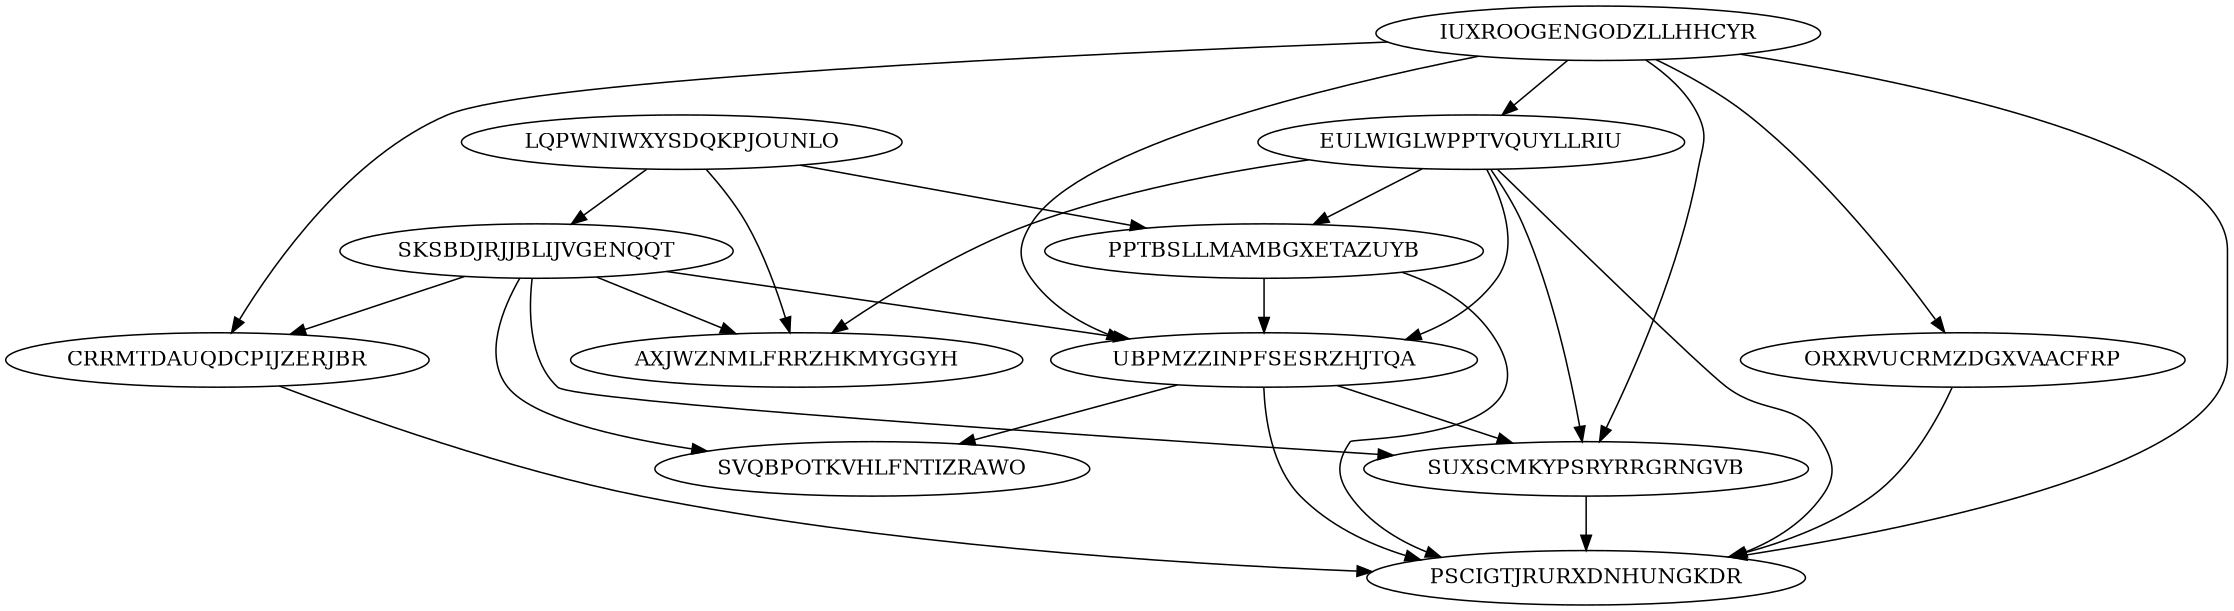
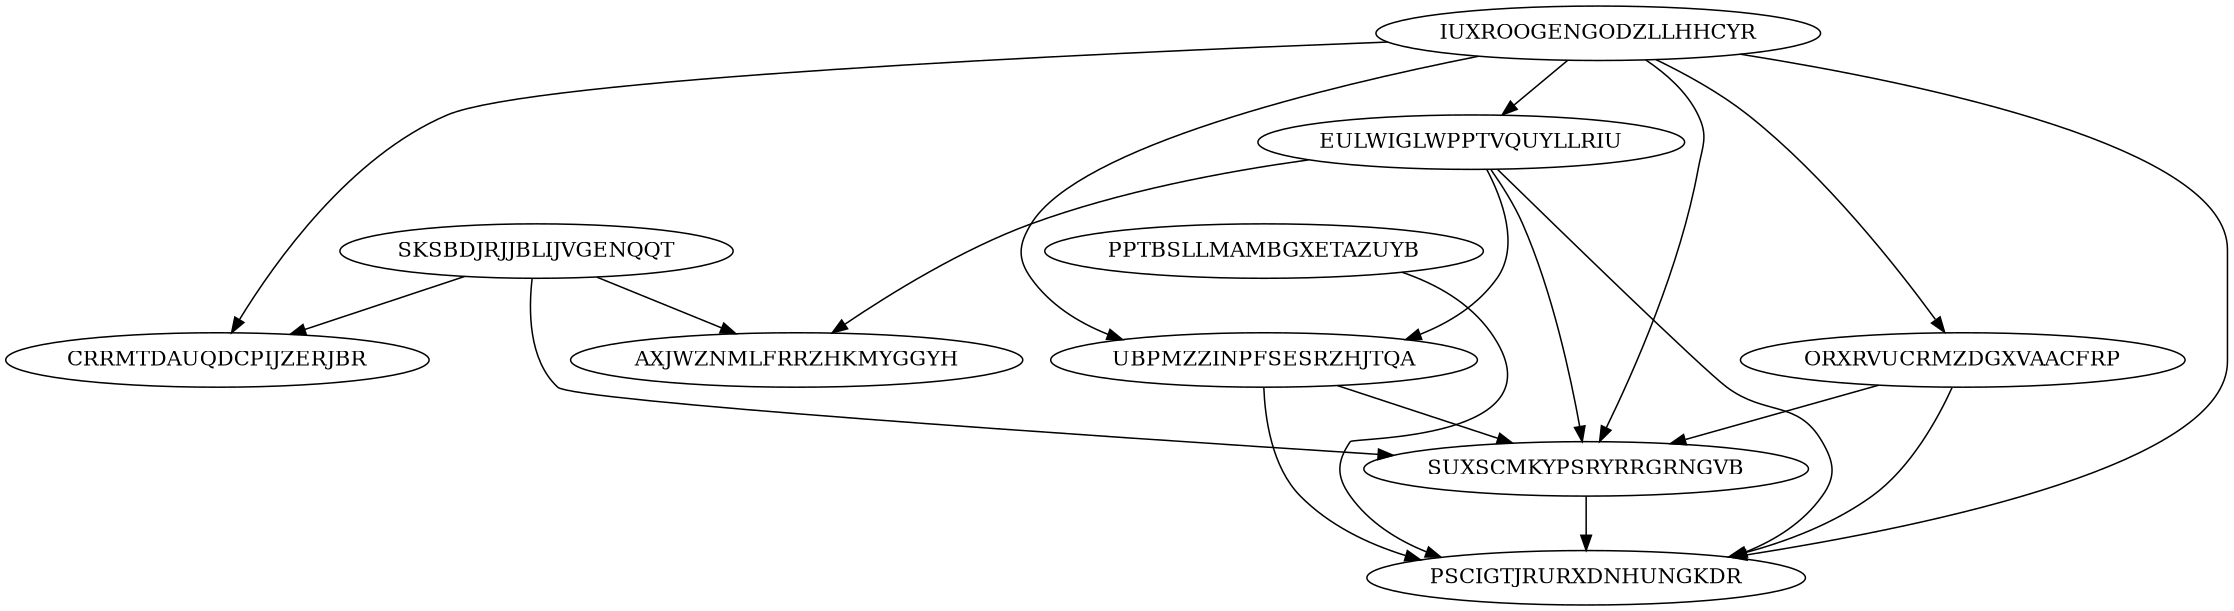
node "LQPWNIWXYSDQKPJOUNLO": removed
edge "EULWIGLWPPTVQUYLLRIU" -> "PPTBSLLMAMBGXETAZUYB": removed
edge "PPTBSLLMAMBGXETAZUYB" -> "UBPMZZINPFSESRZHJTQA": removed
edge "SKSBDJRJJBLIJVGENQQT" -> "UBPMZZINPFSESRZHJTQA": removed
edge "ORXRVUCRMZDGXVAACFRP" -> "SUXSCMKYPSRYRRGRNGVB": added
node "SVQBPOTKVHLFNTIZRAWO": removed
edge "CRRMTDAUQDCPIJZERJBR" -> "PSCIGTJRURXDNHUNGKDR": removed
